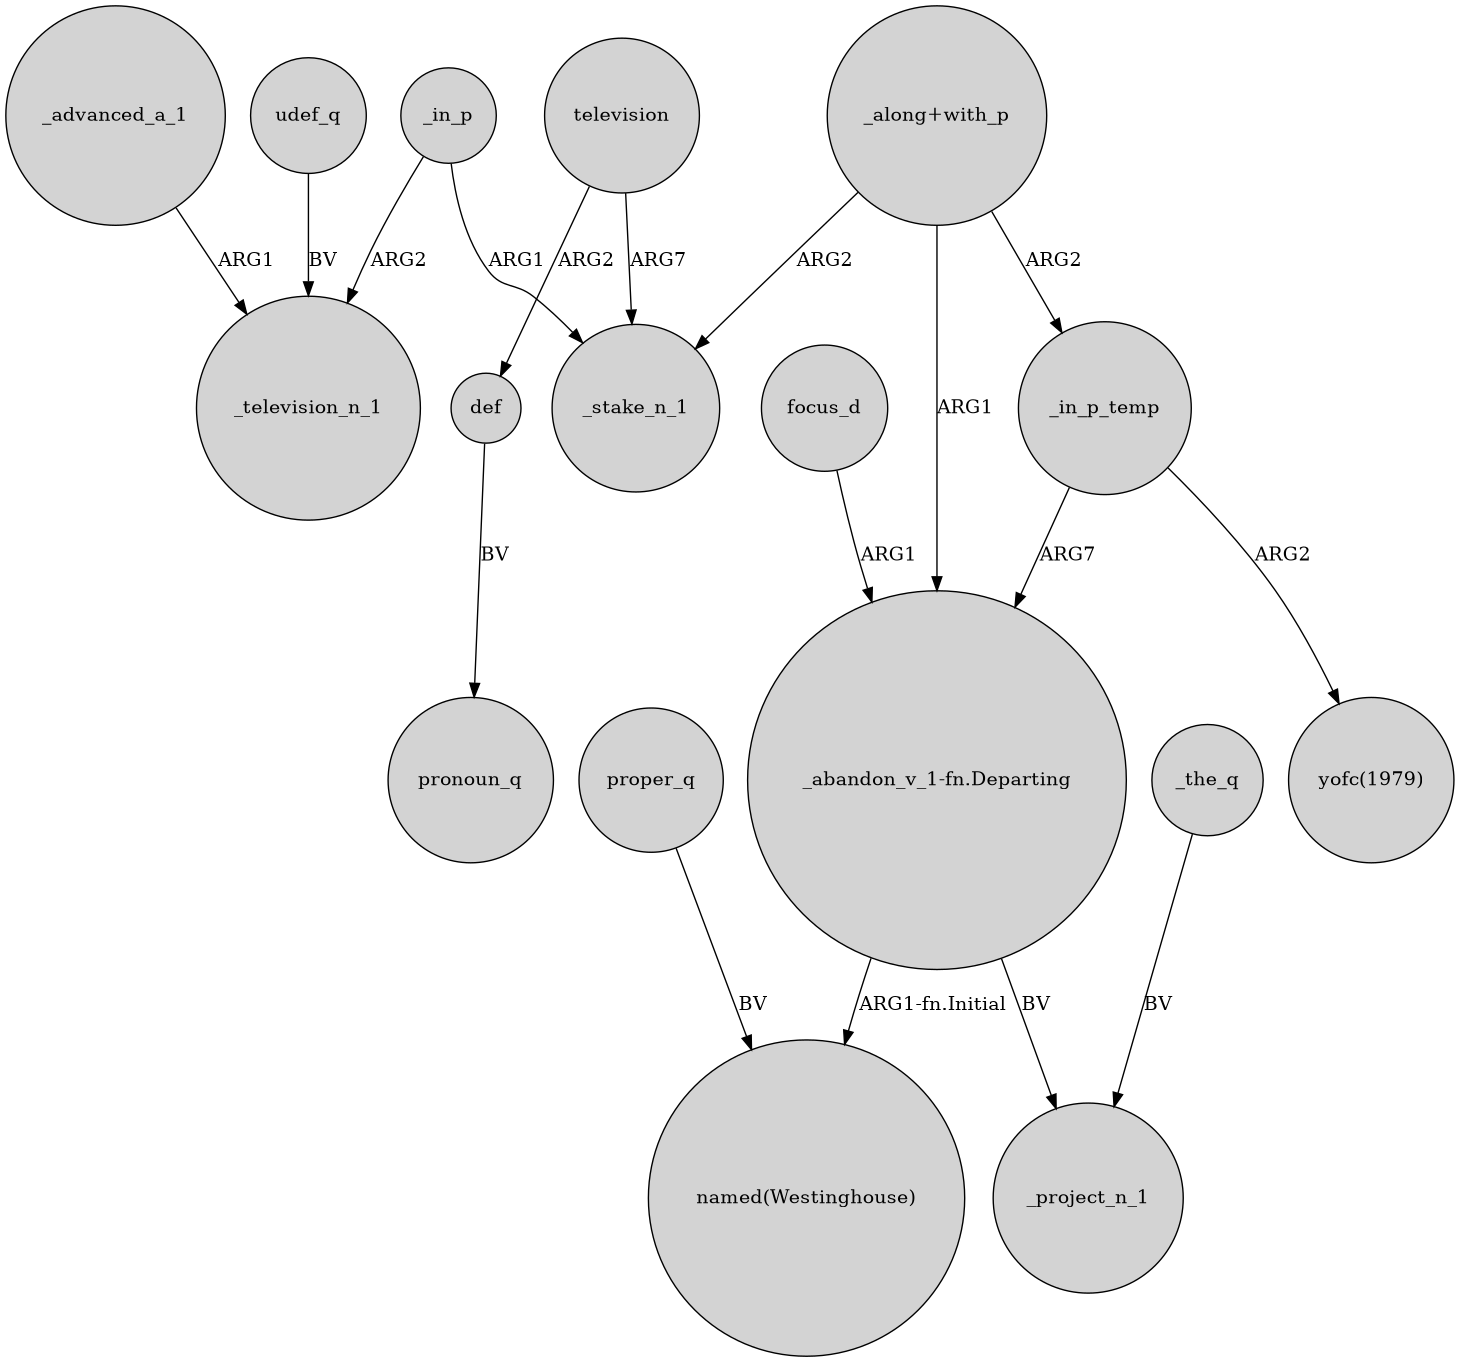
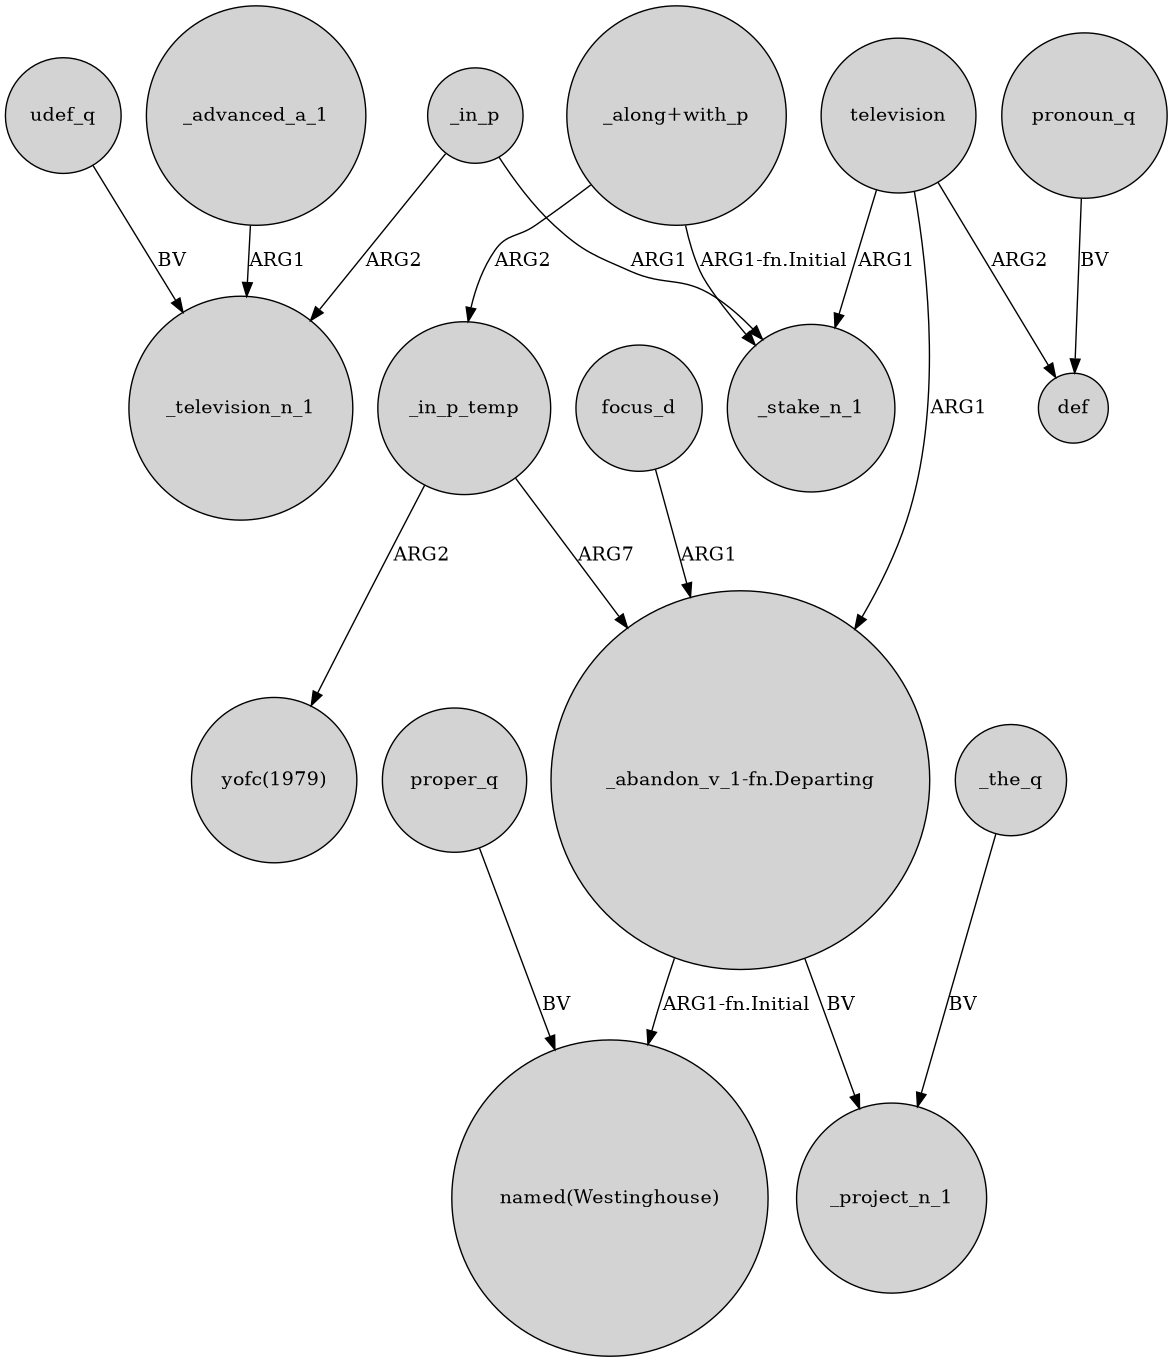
edge "television" -> "_stake_n_1": label "ARG7" -> "ARG1"
edge "_along+with_p" -> "_stake_n_1": label "ARG2" -> "ARG1-fn.Initial"
edge "_along+with_p" -> "_abandon_v_1-fn.Departing": now "television" -> "_abandon_v_1-fn.Departing"
edge "def" -> "pronoun_q": reversed
